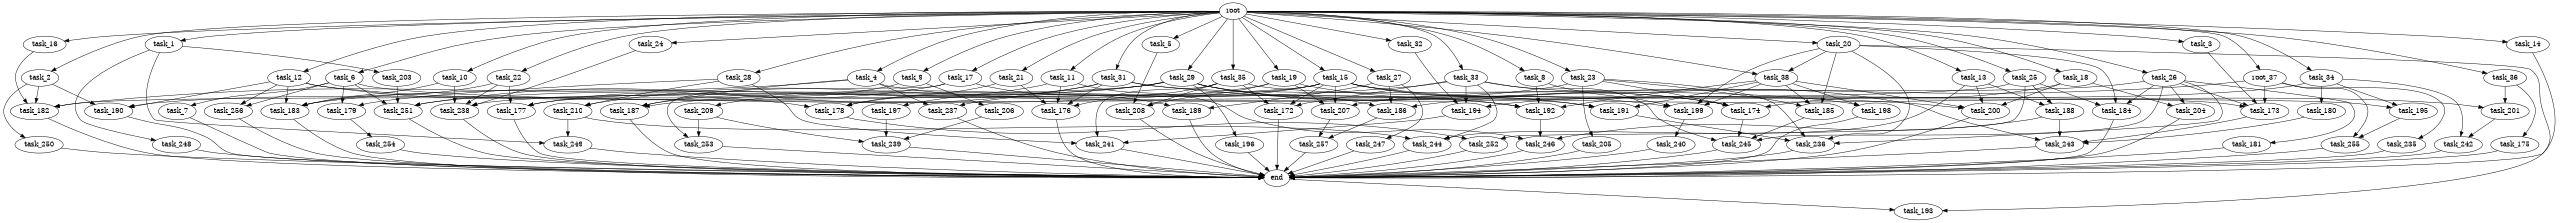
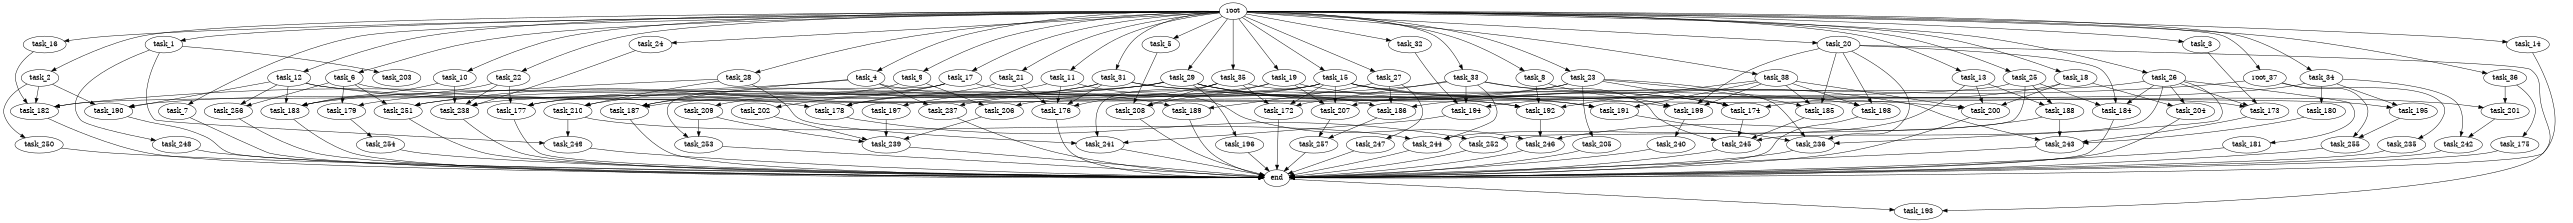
edge "task_20" -> "task_38": now "task_20" -> "task_198"
edge "task_203" -> "task_251": removed
edge "root_37" -> "task_173": removed
edge "task_6" -> "task_7": now "root" -> "task_7"
edge "task_23" -> "task_206": added
node "task_202": added
